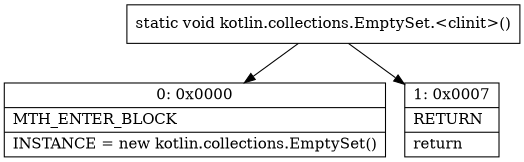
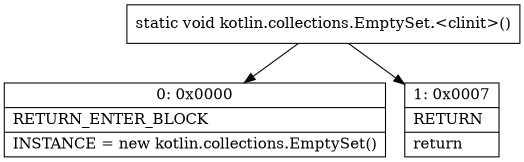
node "0: 0x0000": text "MTH_ENTER_BLOCK" -> "RETURN_ENTER_BLOCK"
